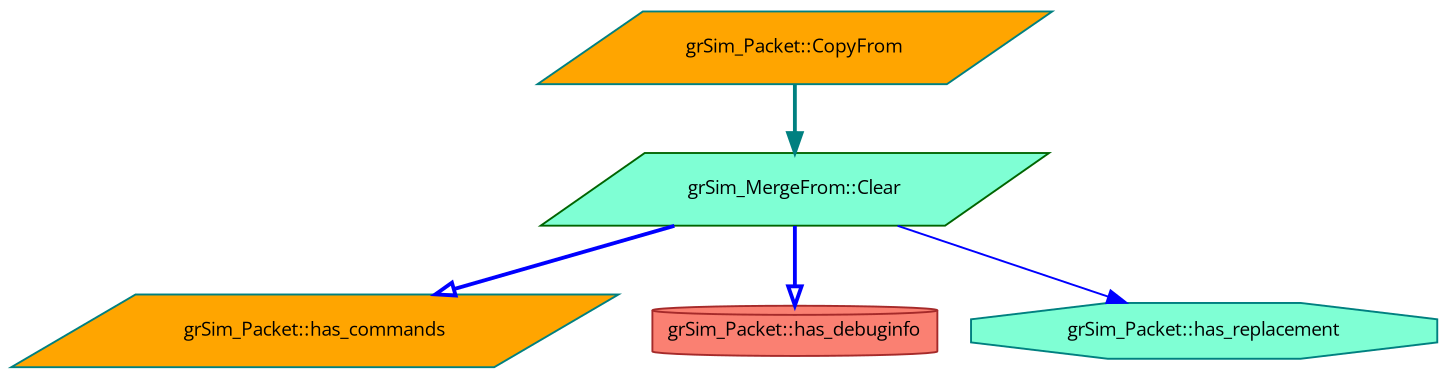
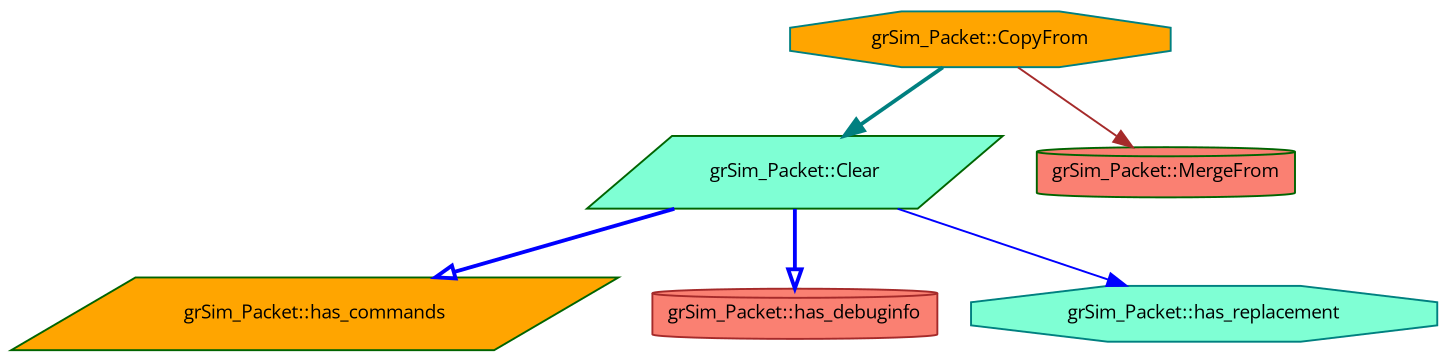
node "grSim_Packet::CopyFrom": shape parallelogram -> octagon
node "grSim_Packet::MergeFrom": added
node "grSim_MergeFrom::Clear": label "grSim_MergeFrom::Clear" -> "grSim_Packet::Clear"
node "grSim_Packet::has_commands": color teal -> darkgreen
